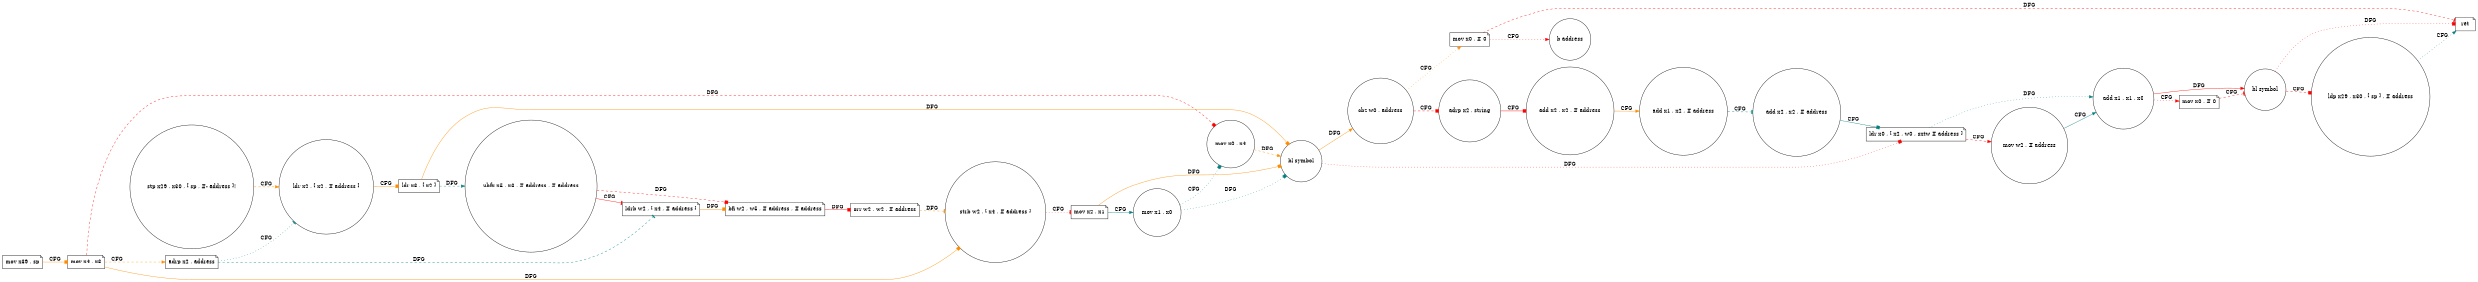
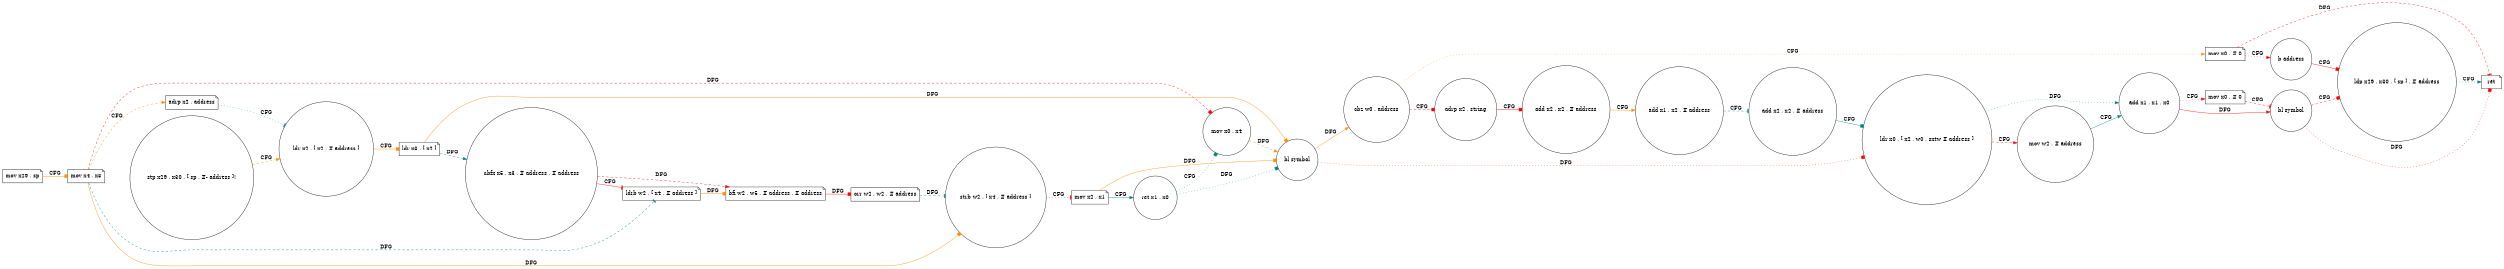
edge "b address" -> "ldp x29 , x30 , [ sp ] , # address": added, label "CFG"
node "ldr x0 , [ x2 , w0 , sxtw # address ]": shape note -> circle
edge "ubfx x5 , x3 , # address , # address" -> "bfi w2 , w5 , # address , # address": arrowhead box -> normal
edge "orr w2 , w2 , # address" -> "strb w2 , [ x4 , # address ]": color darkorange -> teal
node "mov x1 , x0": label "mov x1 , x0" -> "ret x1 , x0"
node "mov x39 , sp": label "mov x39 , sp" -> "mov x29 , sp"
edge "adrp x2 , address" -> "ldrb w2 , [ x4 , # address ]": now "mov x4 , x3" -> "ldrb w2 , [ x4 , # address ]"
